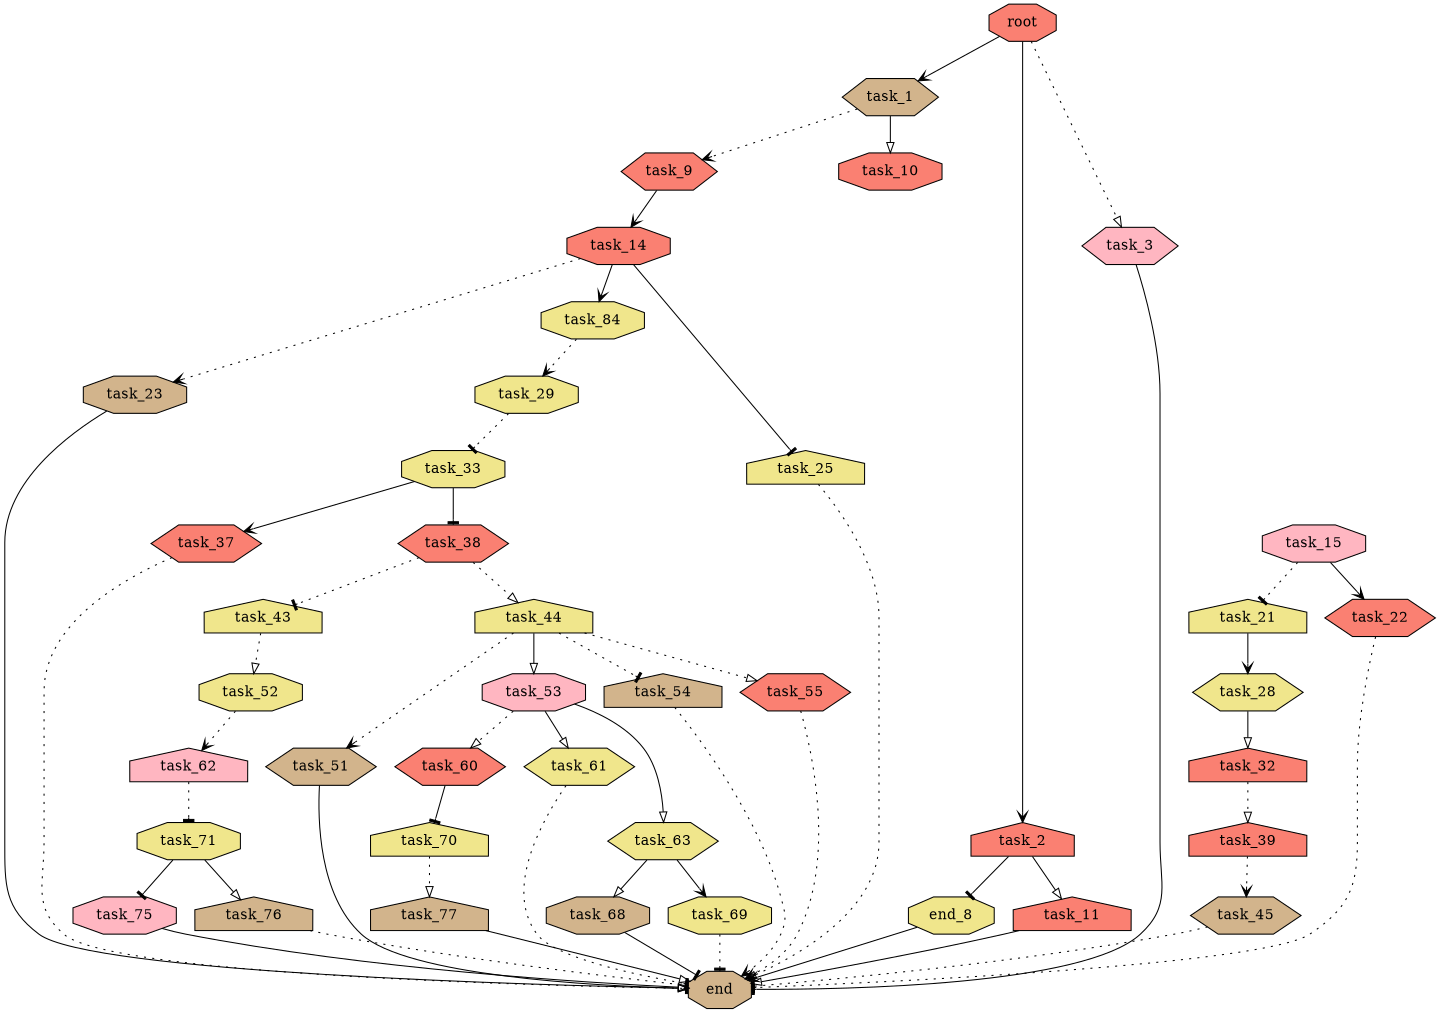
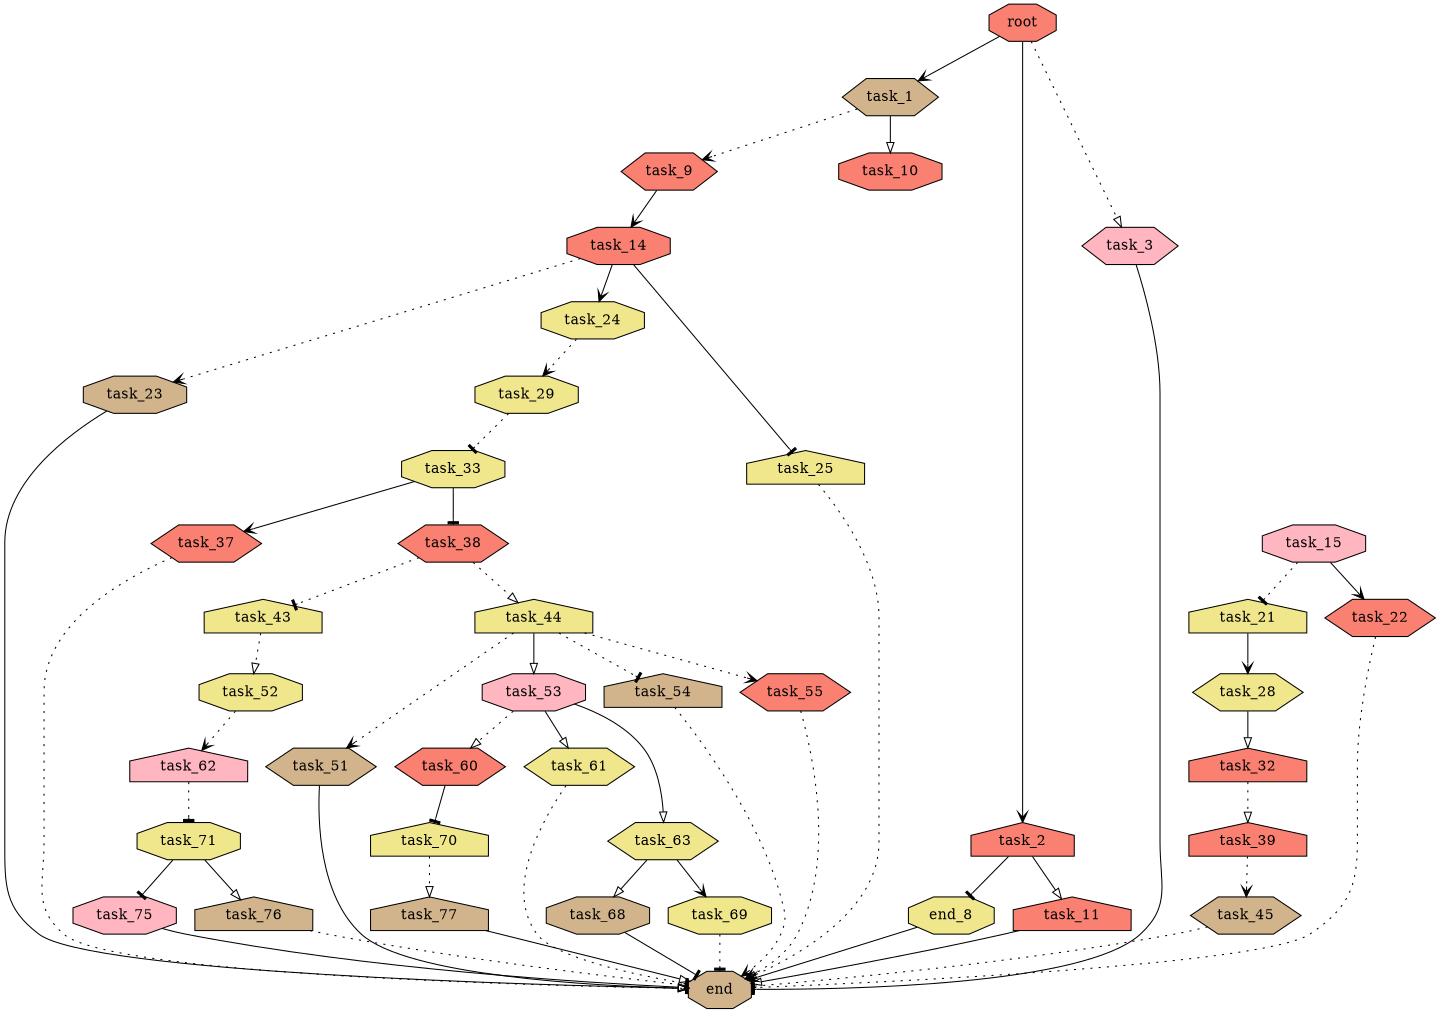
node "task_84": label "task_84" -> "task_24"
edge "task_44" -> "task_55": arrowhead onormal -> vee
